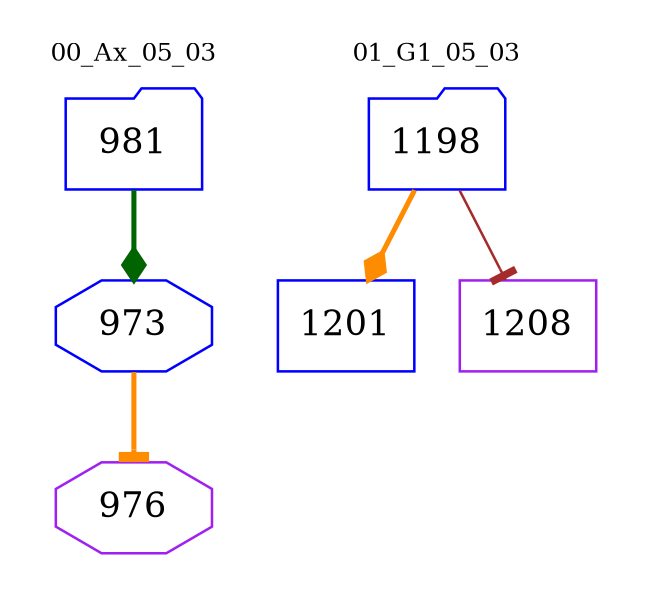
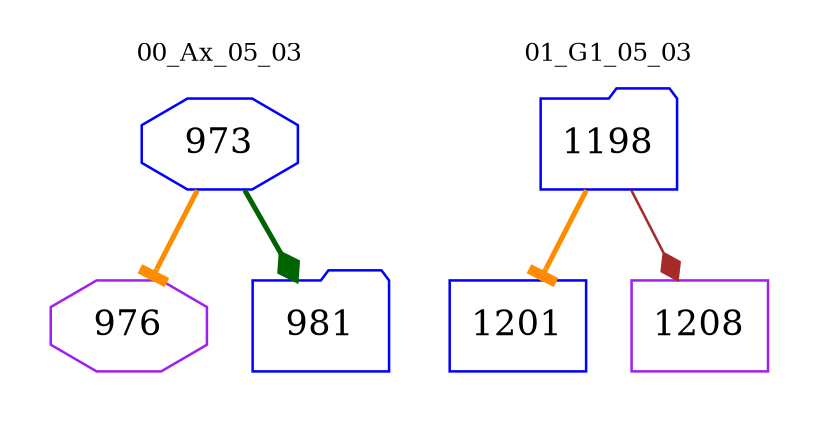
edge "981" -> "973": reversed
edge "1198" -> "1201": arrowhead diamond -> tee
edge "1198" -> "1208": arrowhead tee -> diamond
